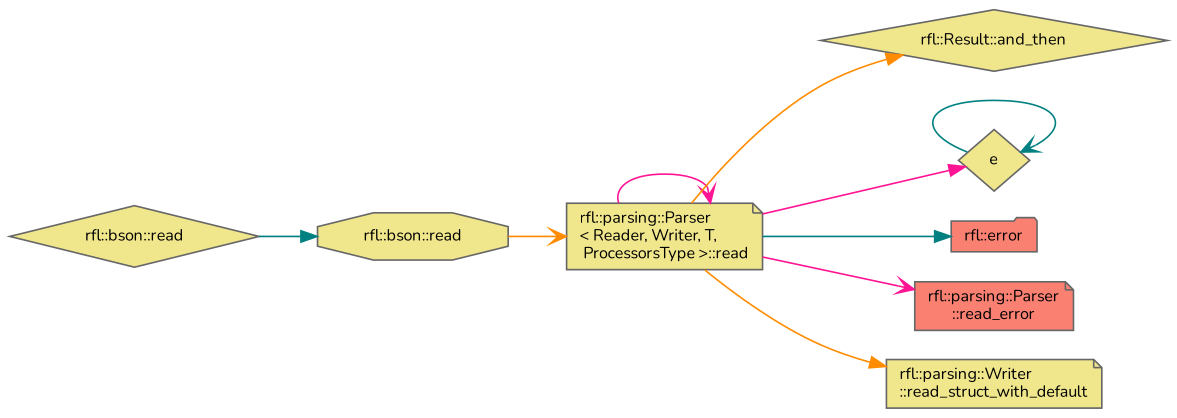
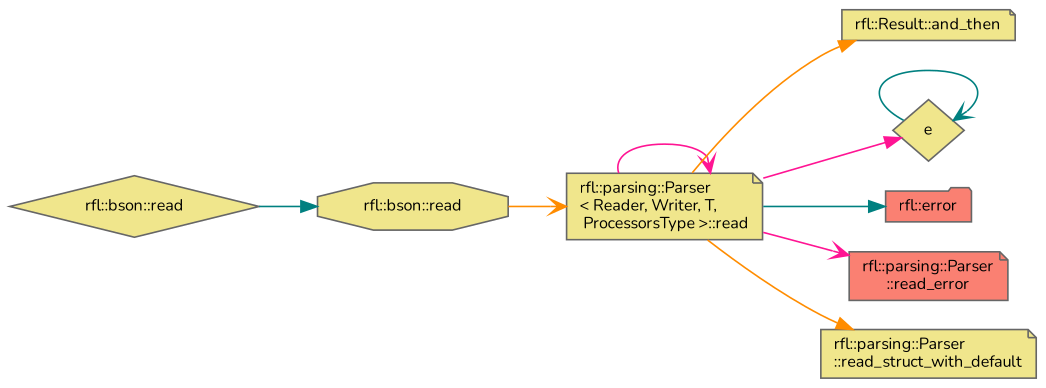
node "rfl::Result::and_then": shape diamond -> note
node "rfl::parsing::Writer ::read_struct_with_default": label "rfl::parsing::Writer ::read_struct_with_default" -> "rfl::parsing::Parser ::read_struct_with_default"
